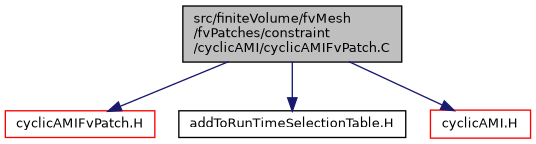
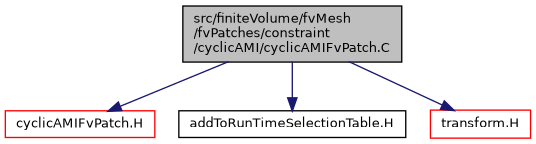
node "cyclicAMI.H": label "cyclicAMI.H" -> "transform.H"
